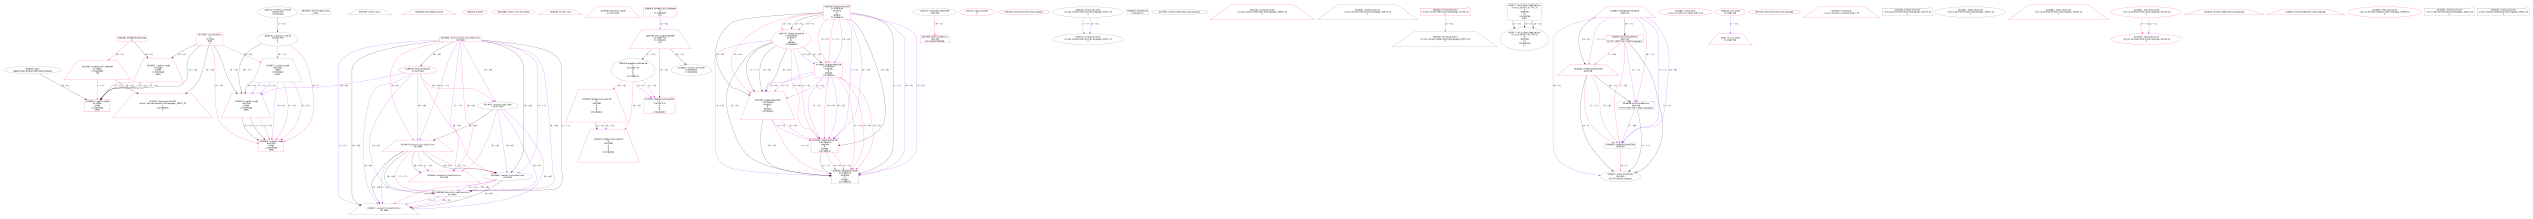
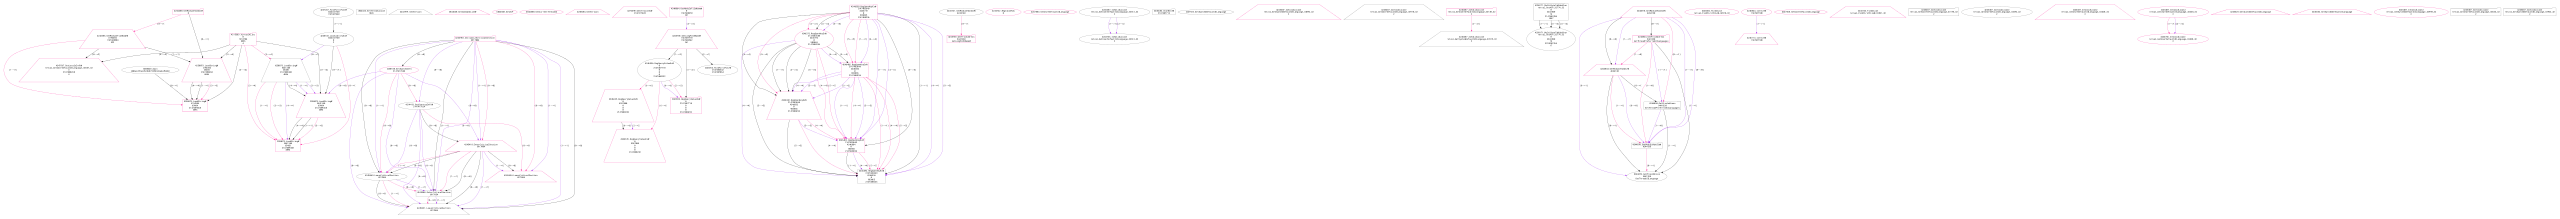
edge "4243306.GetModuleFileNameW 4194304 2147408904 522" -> "4250073.LoadStringW 4194304 65485 2147409468 4096": added, label "(1-->1)"
